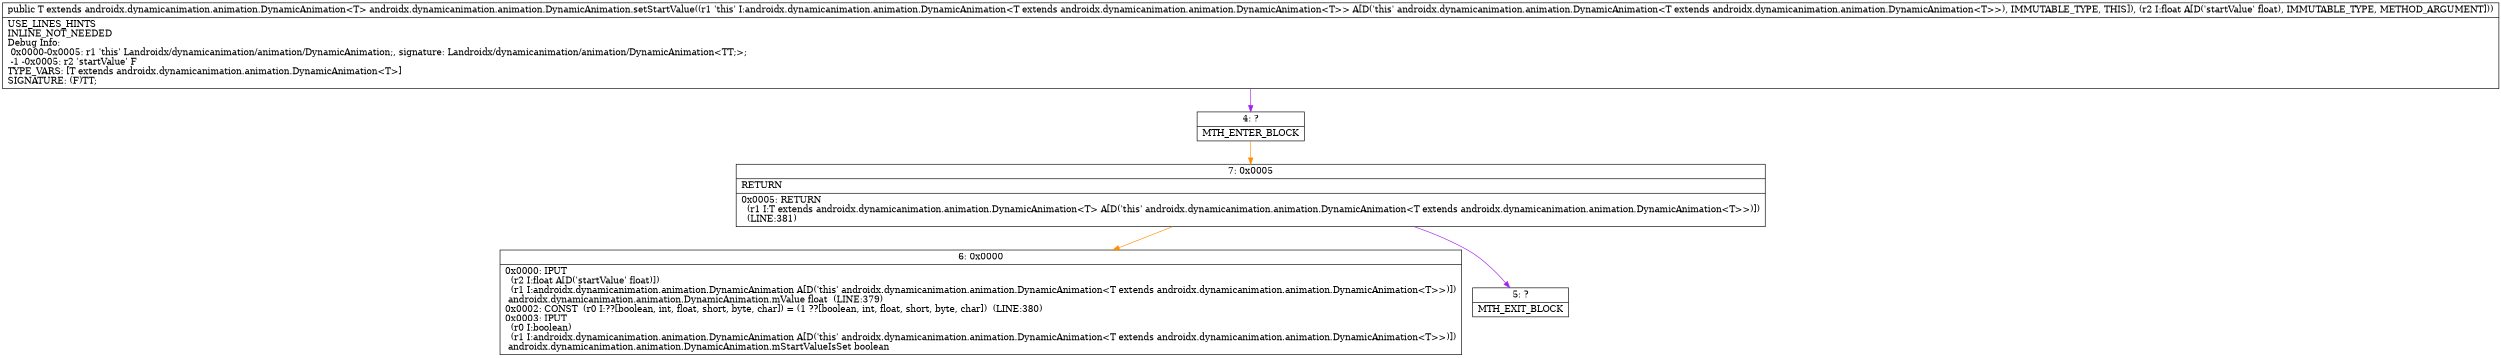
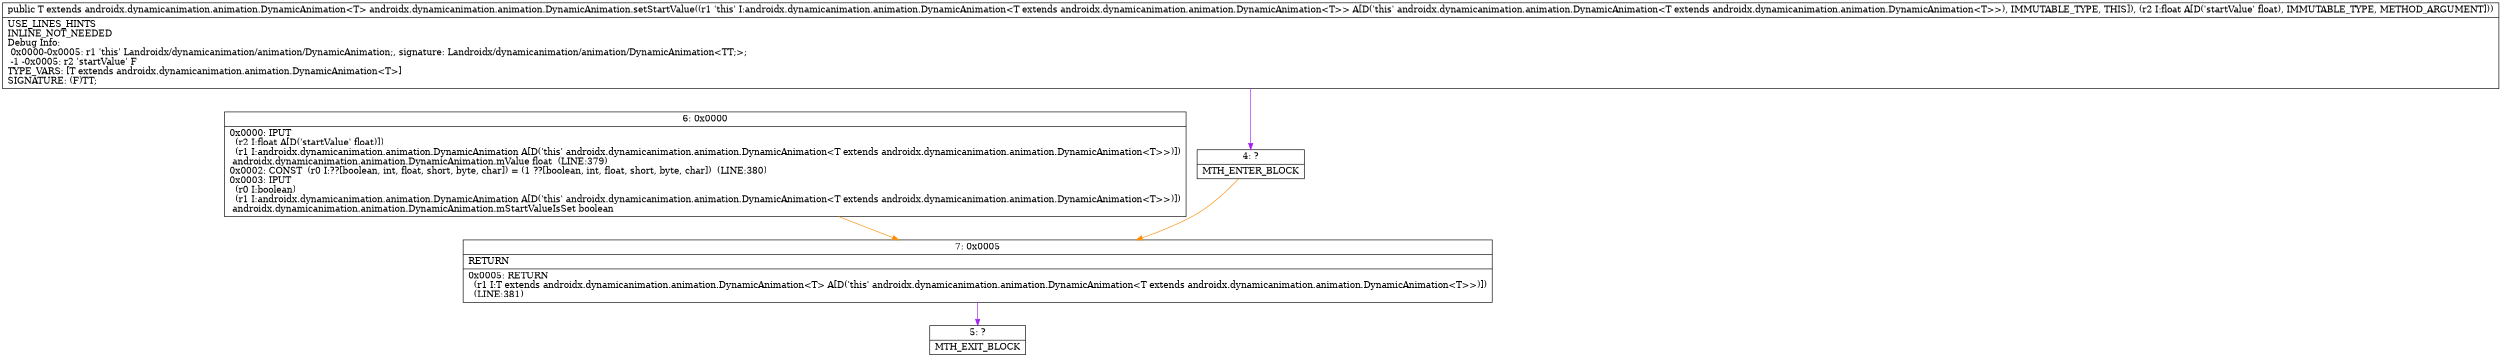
edge "7: 0x0005" -> "6: 0x0000": reversed
